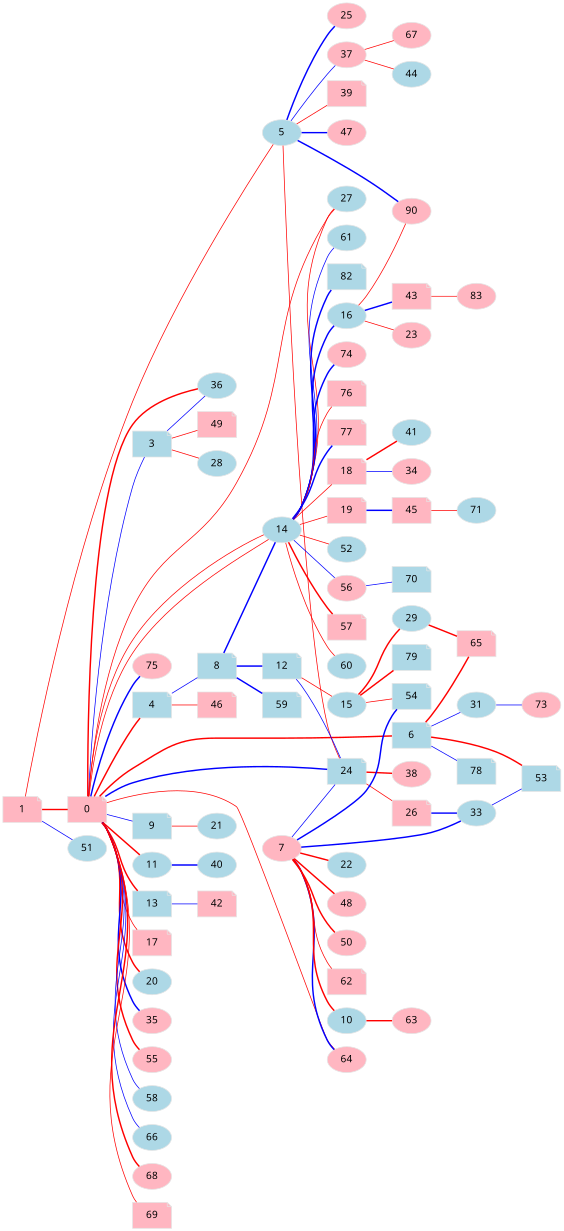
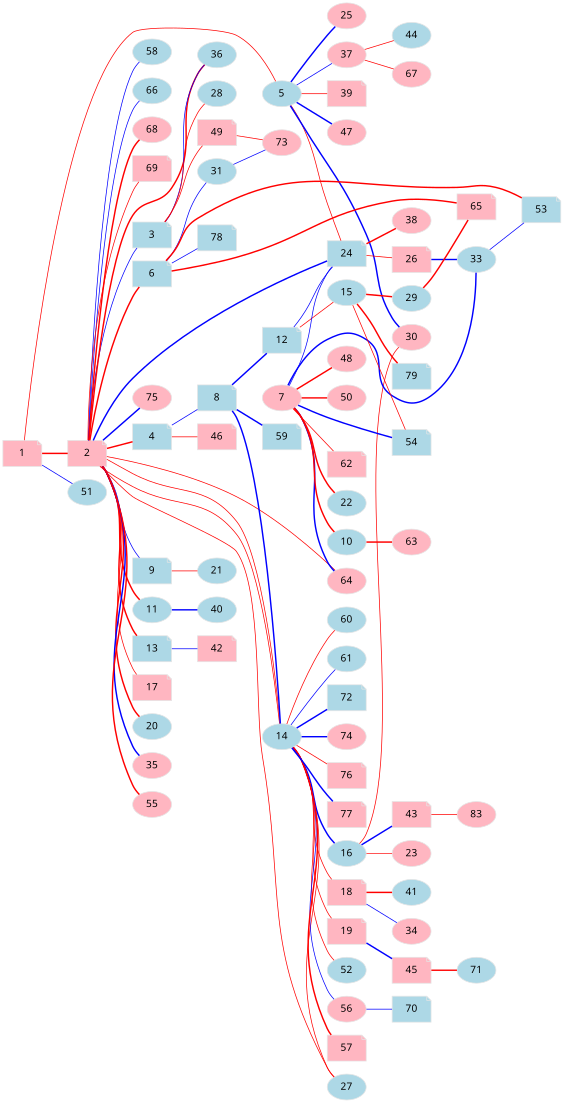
edge "49" -- "73": added
node "90": label "90" -> "30"
node "82": label "82" -> "72"
edge "45" -- "71": style solid -> bold
node "0": label "0" -> "2"
